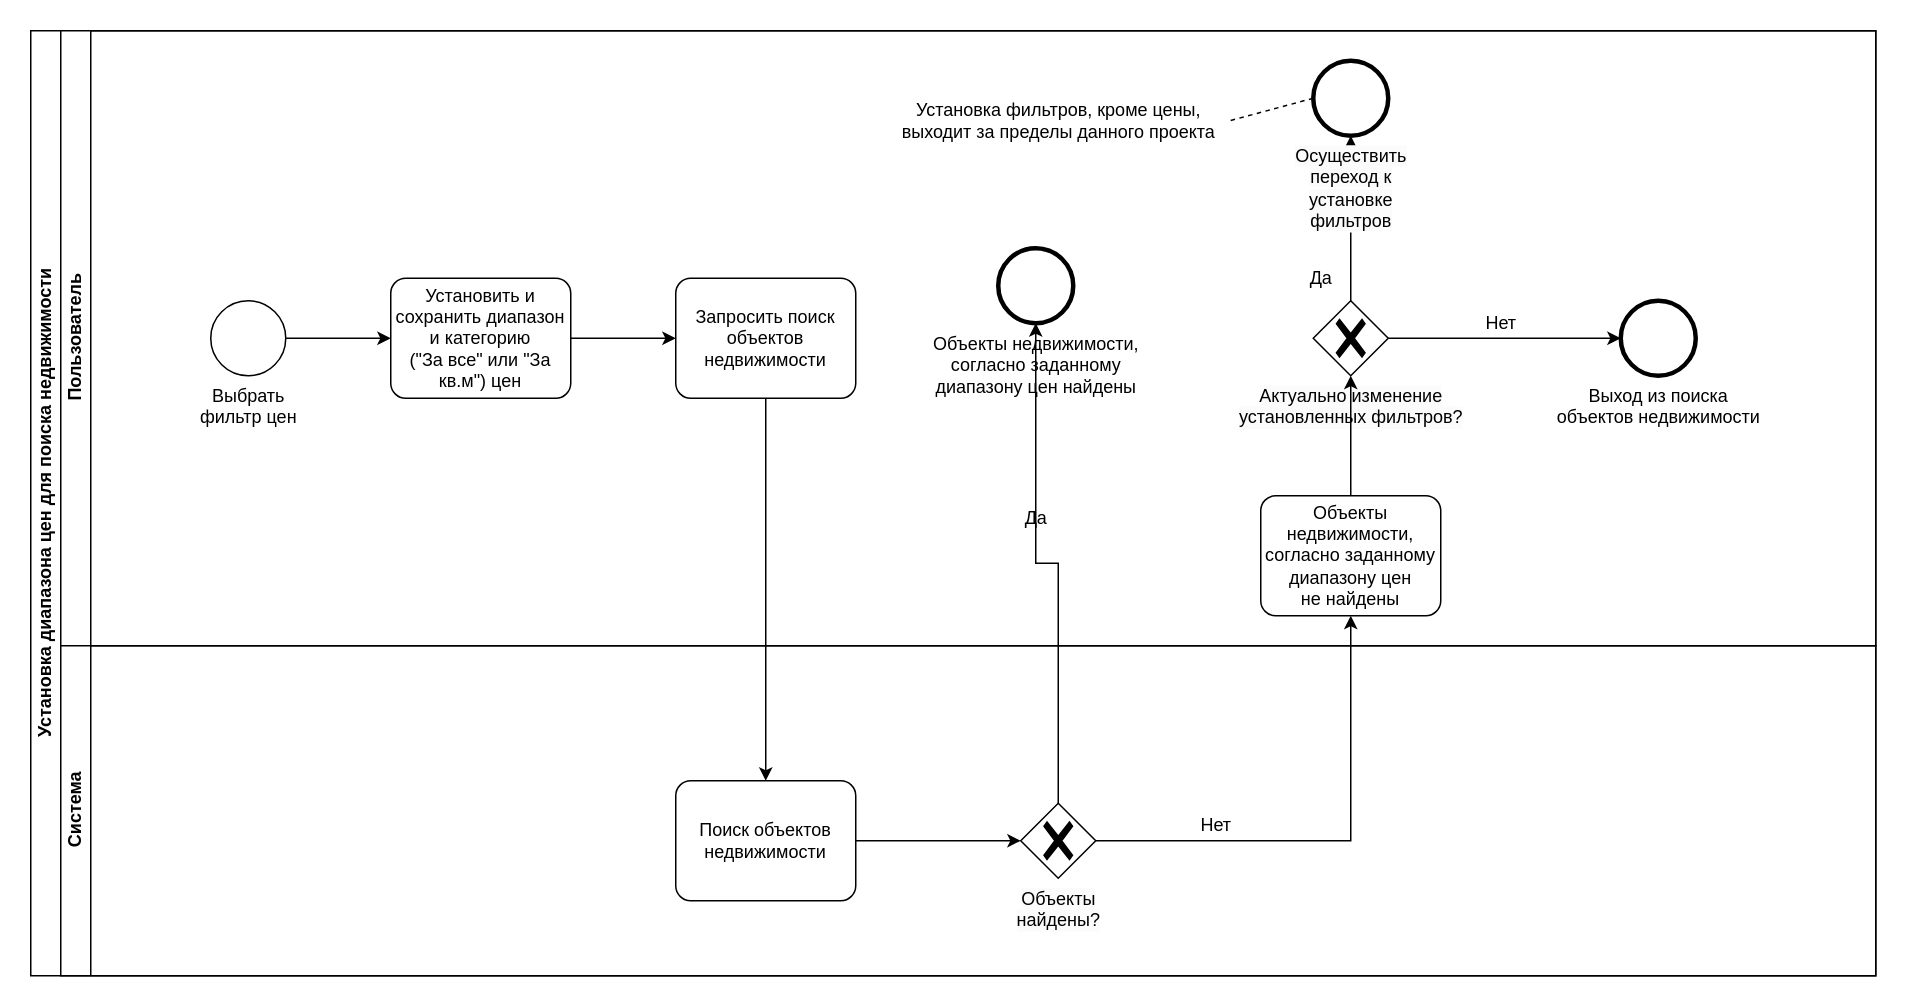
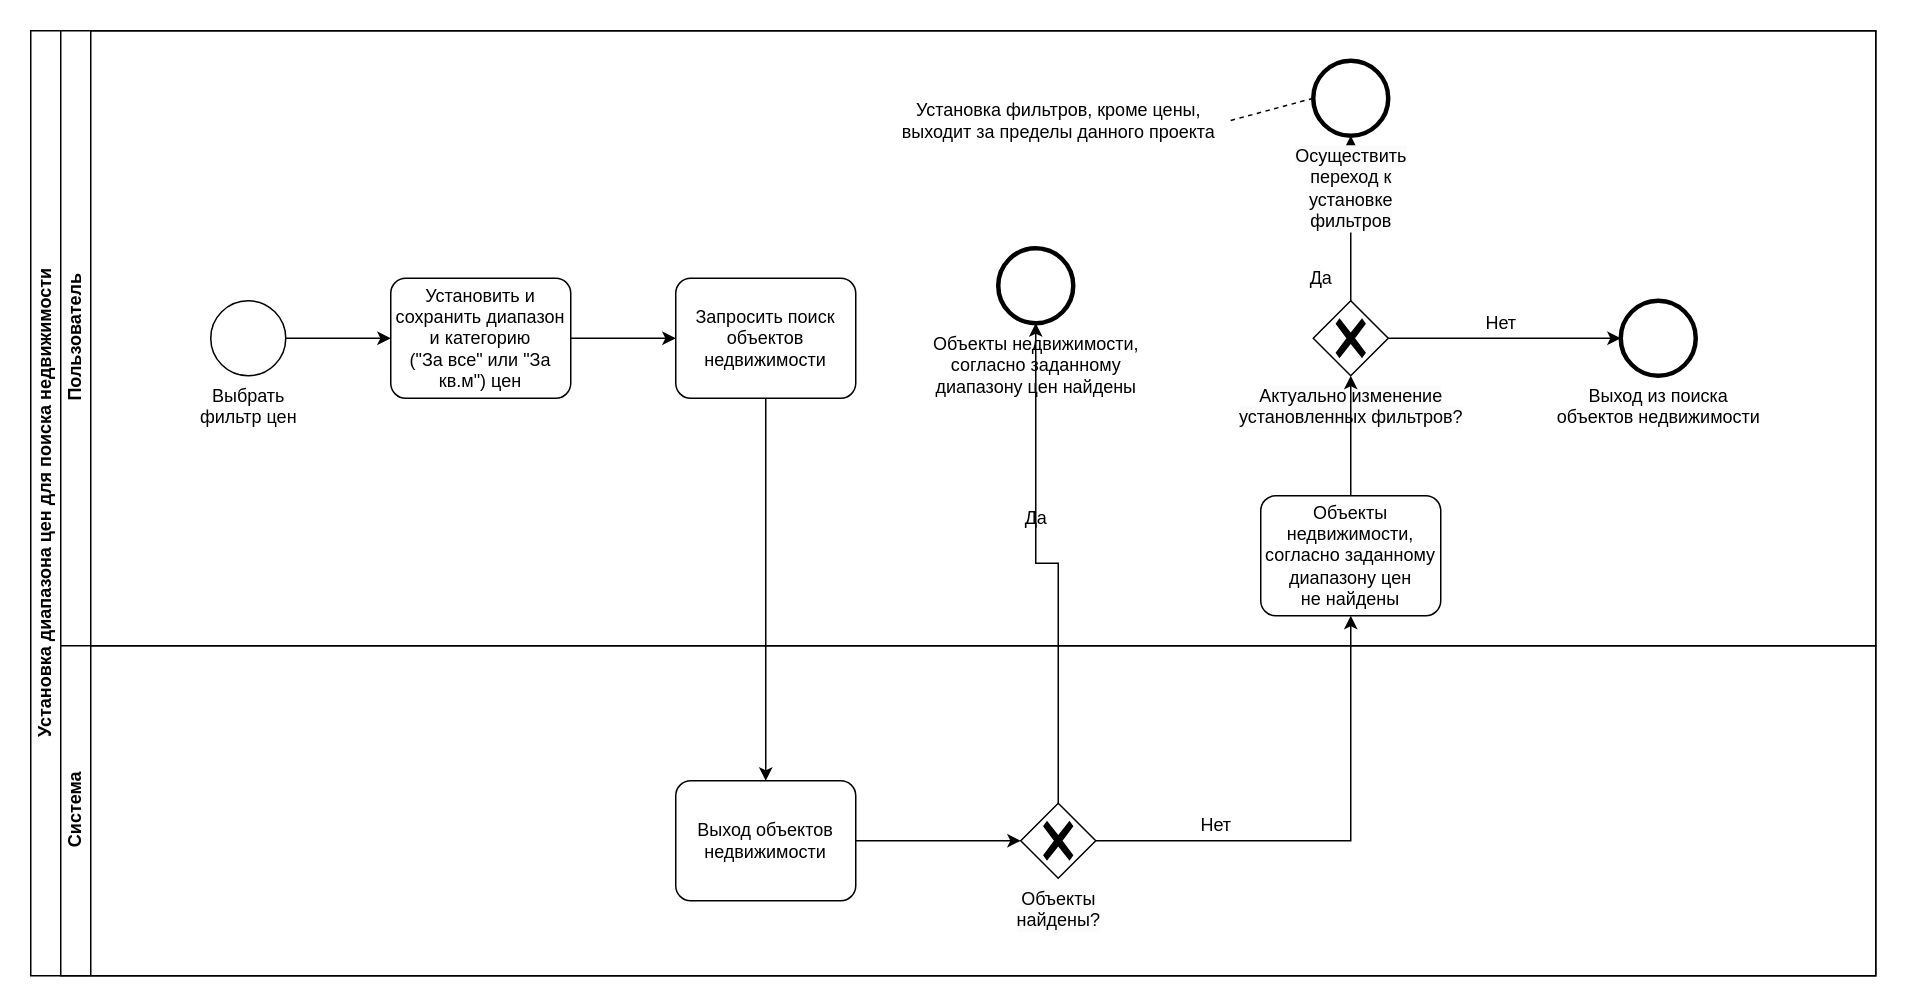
node "Поиск объектов недвижимости": label "Поиск объектов недвижимости" -> "Выход объектов недвижимости"
